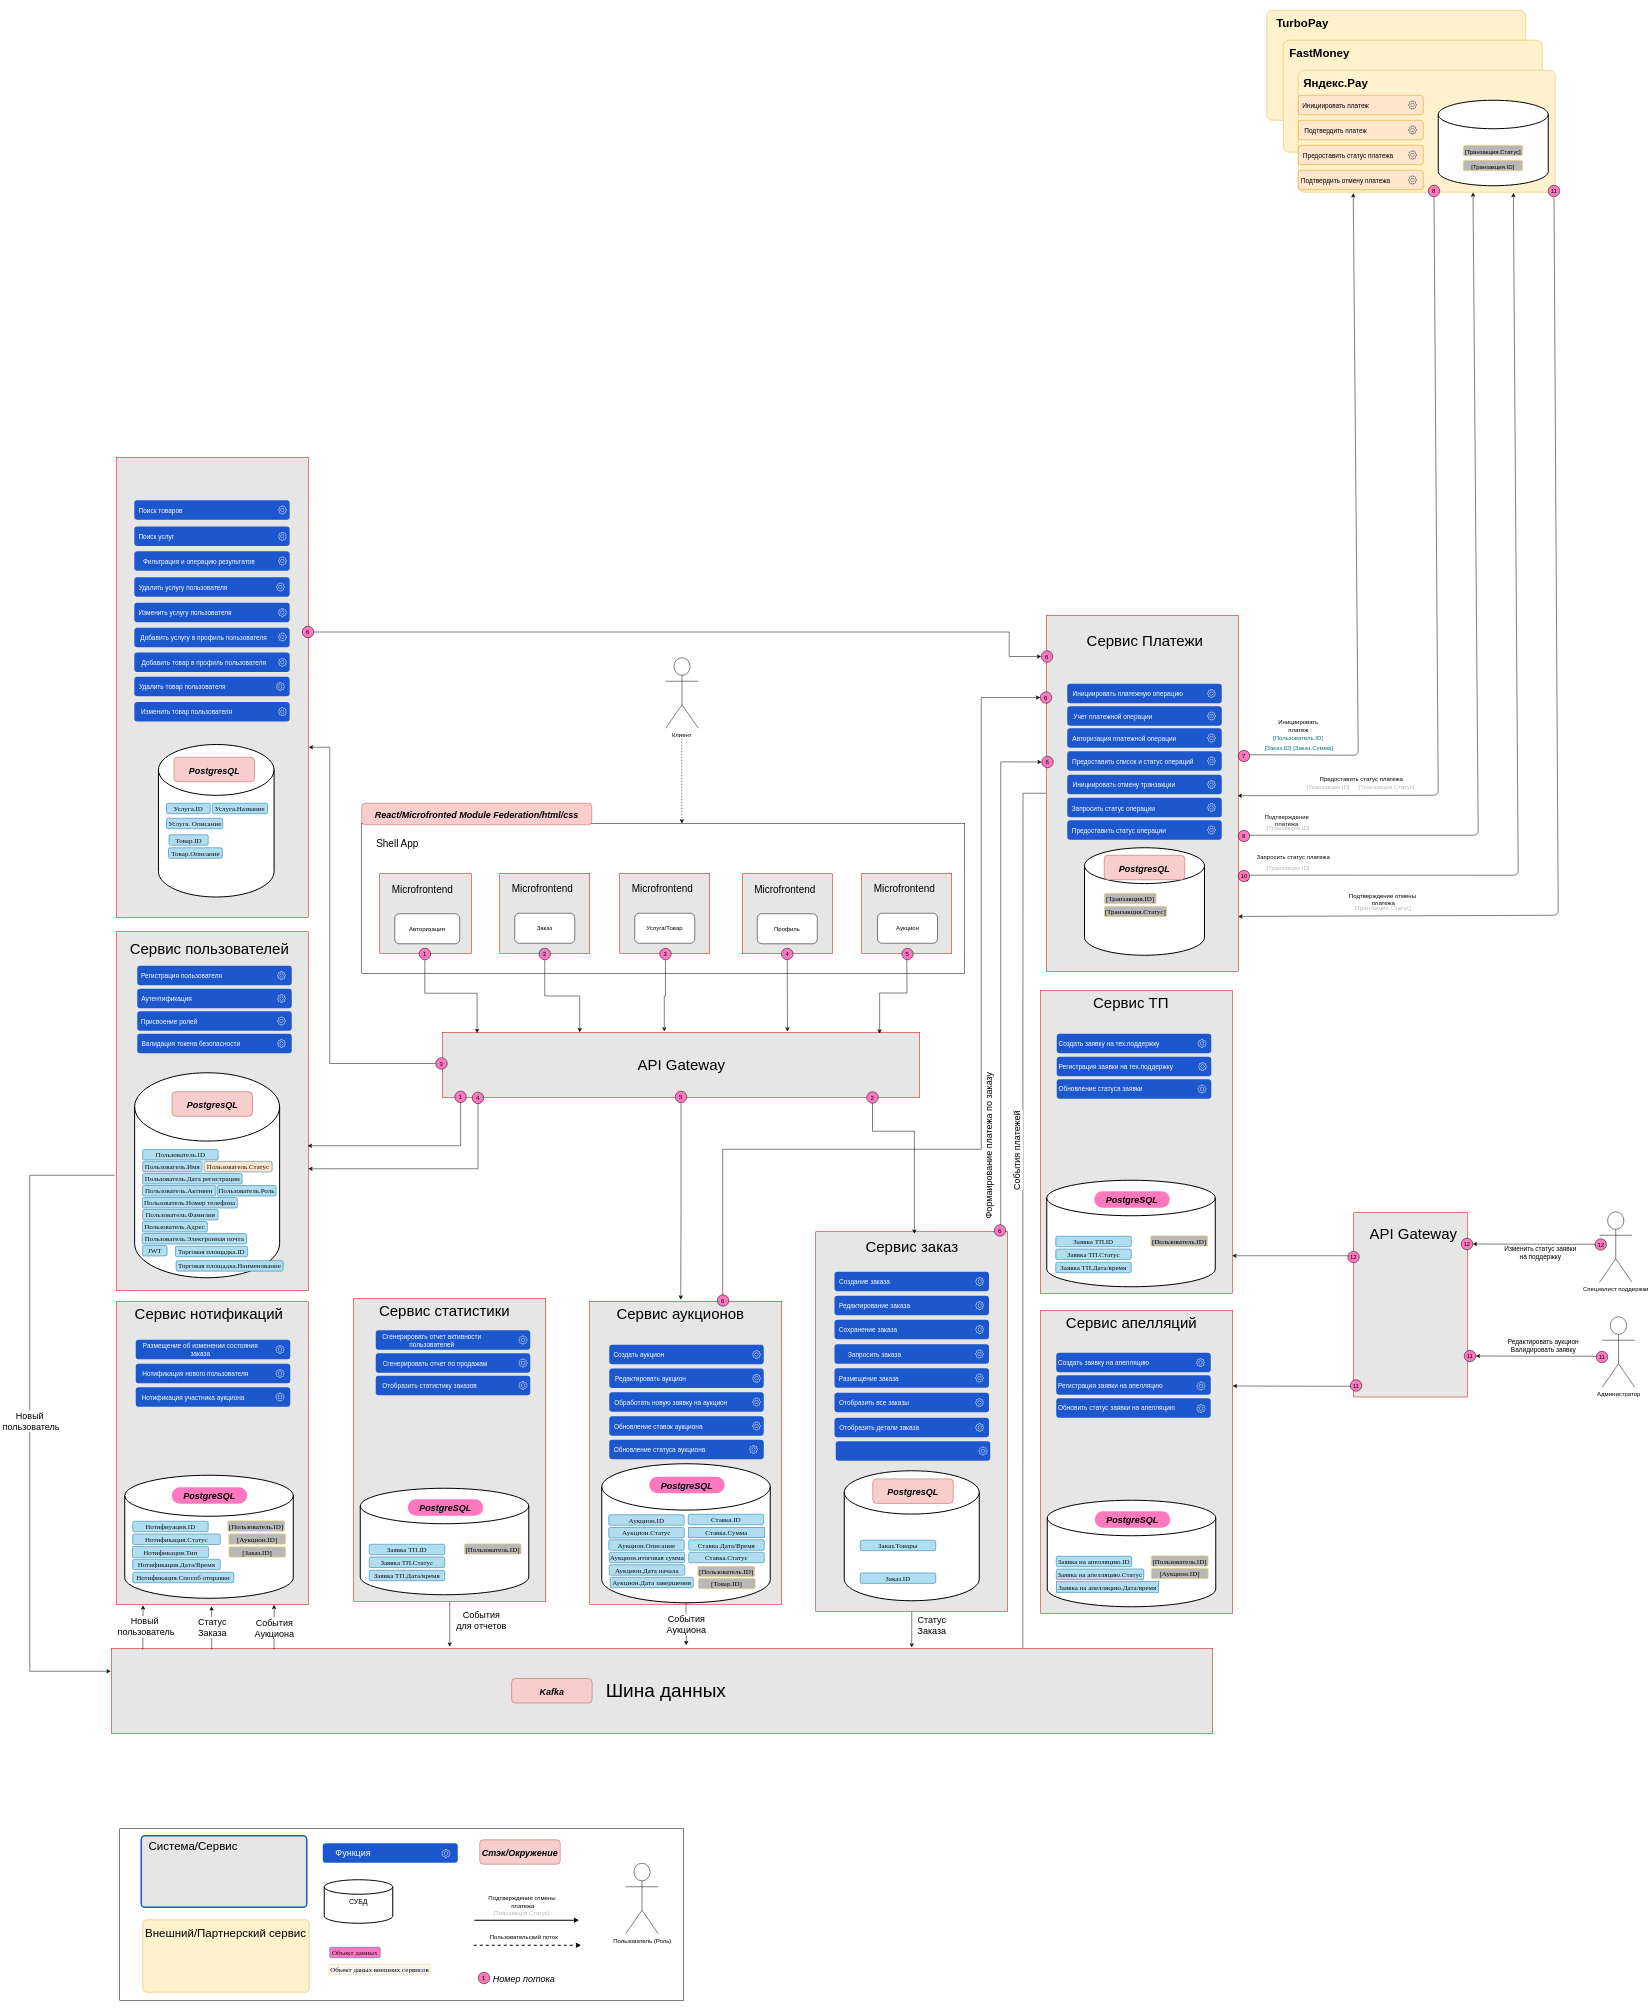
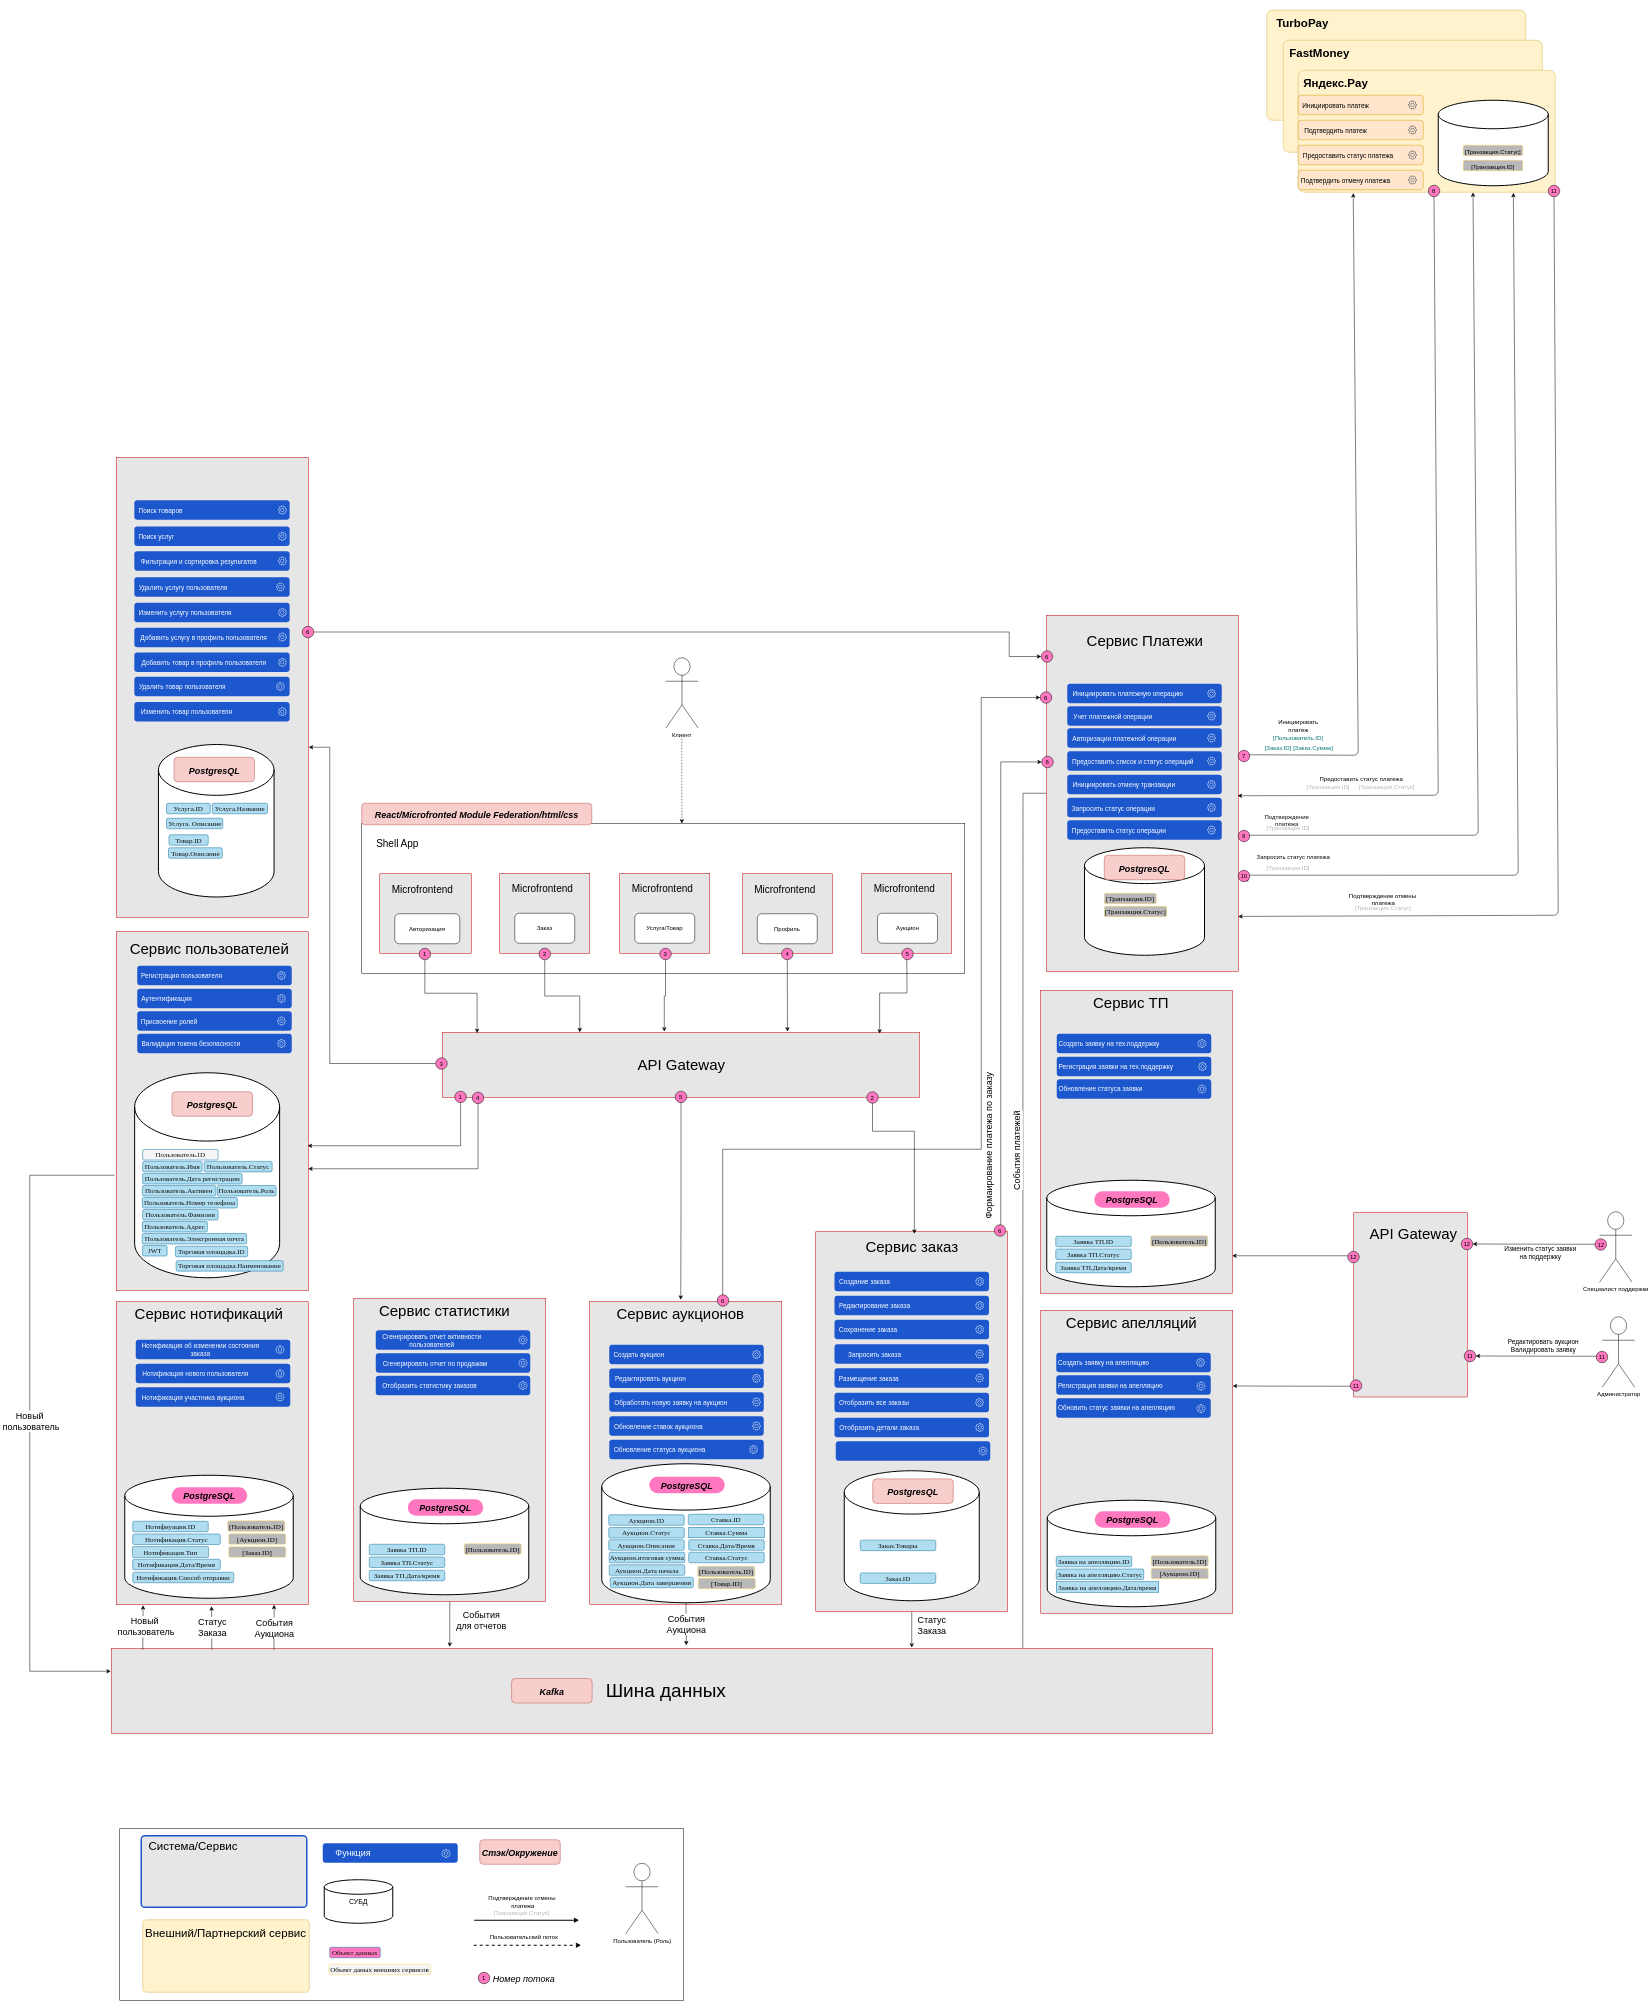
node "Фильтрация и операцию результатов": label "Фильтрация и операцию результатов" -> "Фильтрация и сортировка результатов"
node "Пользователь.ID": fillcolor #b1ddf0 -> #f5f5f5
node "Пользователь.Статус": fillcolor #ffe6cc -> #b1ddf0
node "Размещение об изменении состояния заказа": label "Размещение об изменении состояния заказа" -> "Нотификация об изменении состояния заказа"
